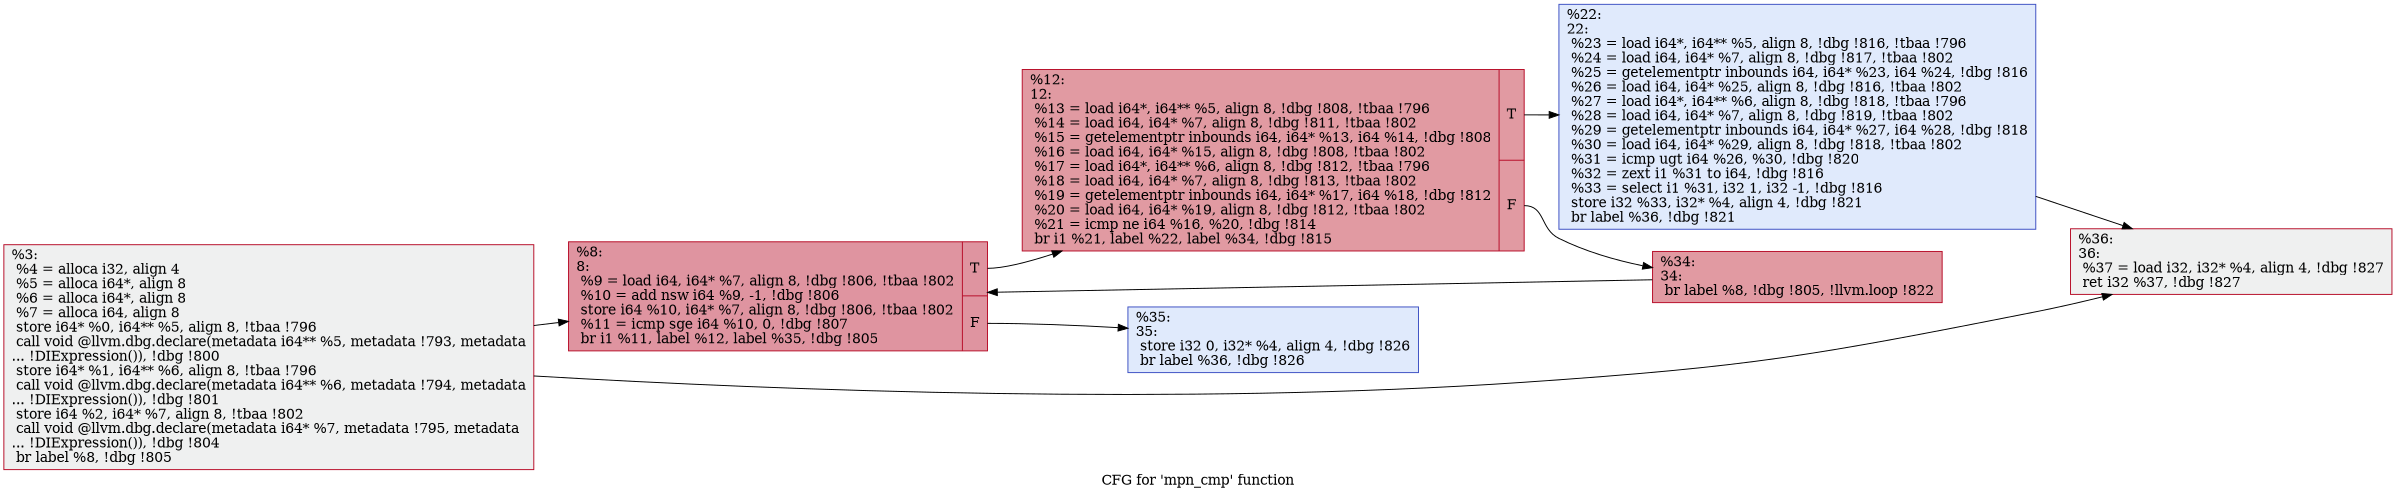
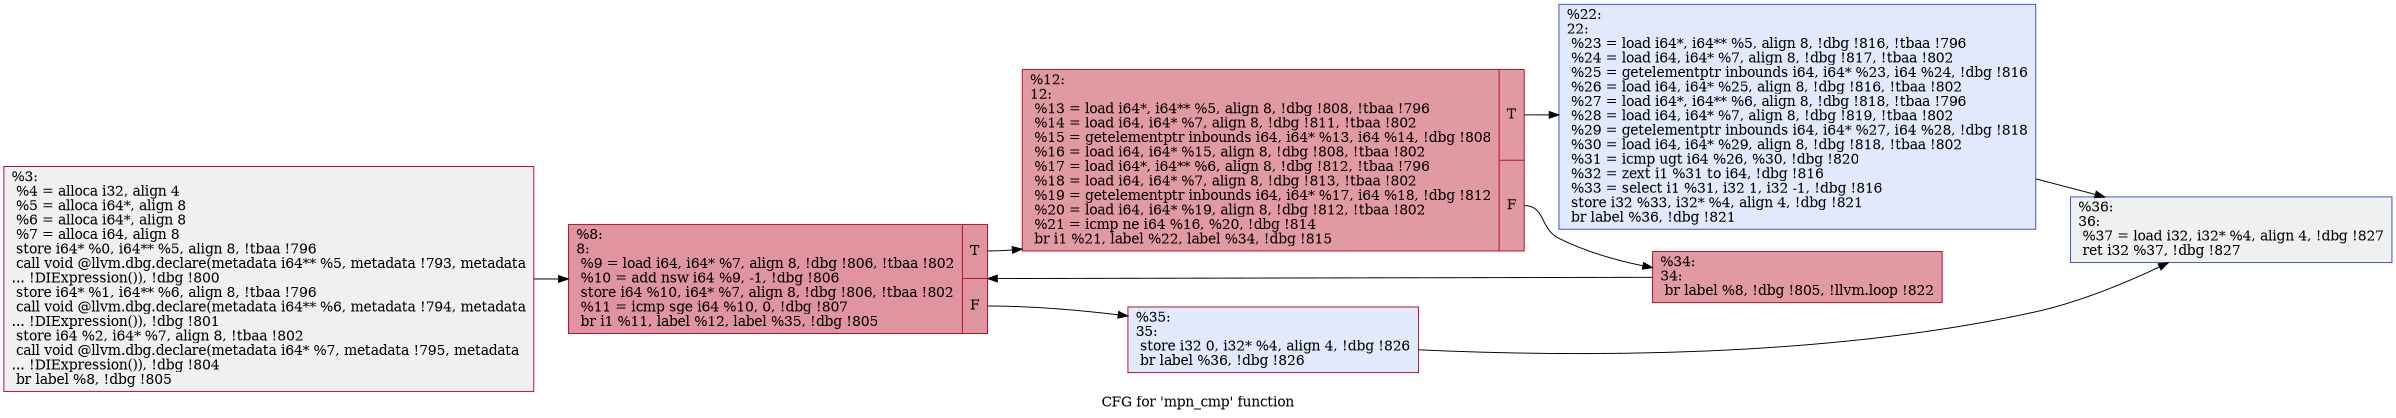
node "%36:": color #b70d28ff -> #3d50c3ff
node "%35:": color #3d50c3ff -> #b70d28ff
edge "%3:" -> "%36:": now "%35:" -> "%36:"
